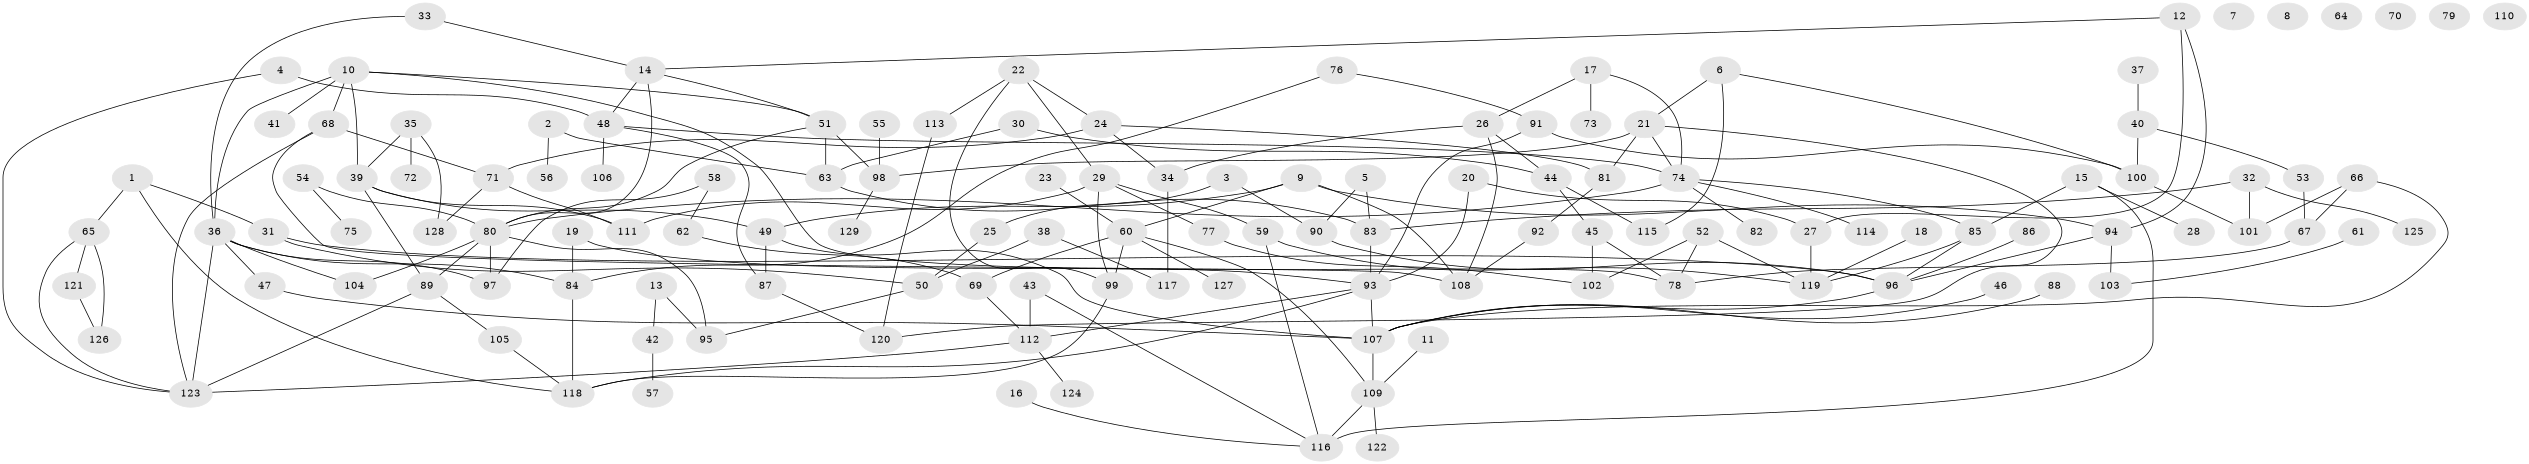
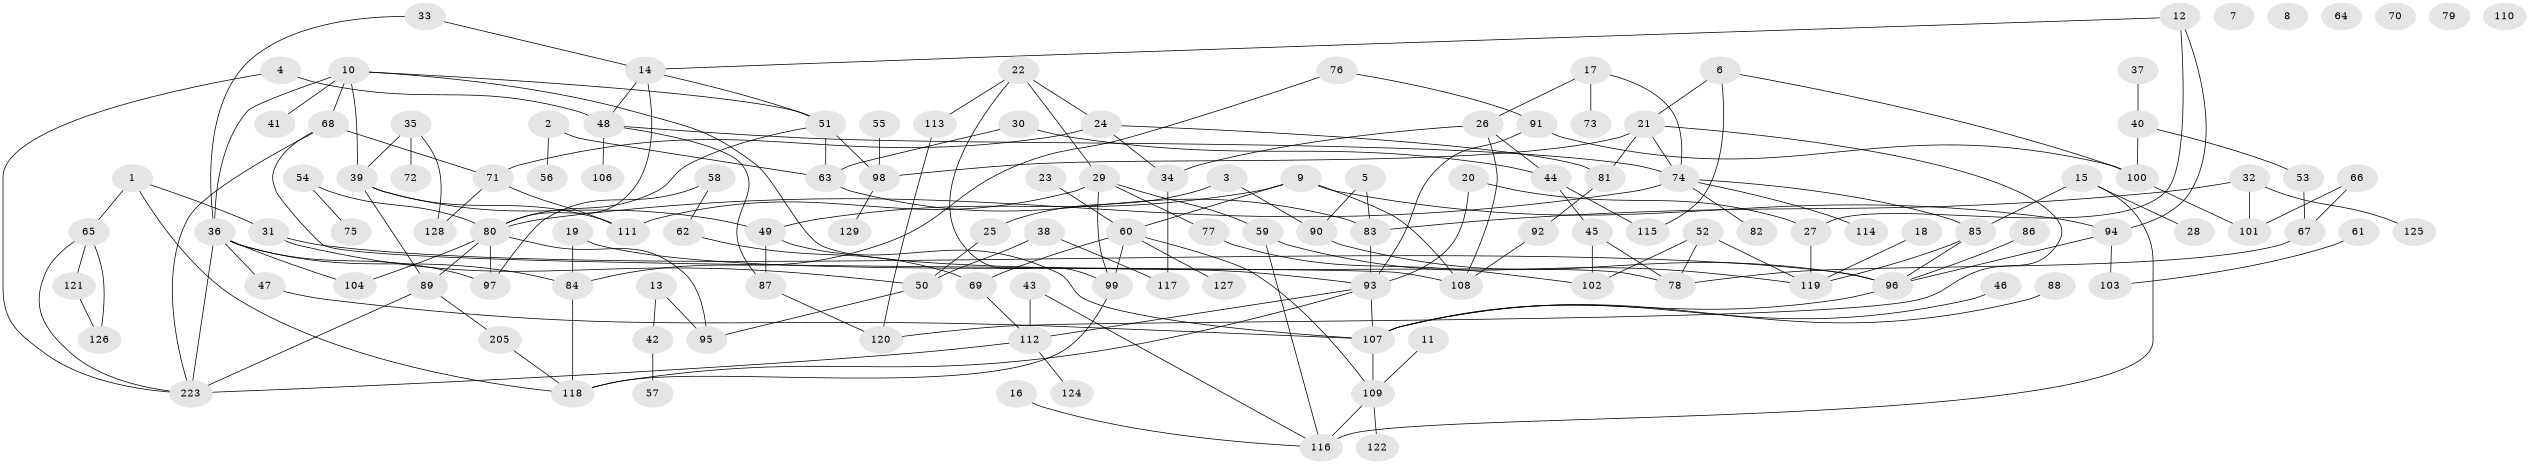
edge "66" -- "107": removed
node "105": label "105" -> "205"
node "123": label "123" -> "223"
